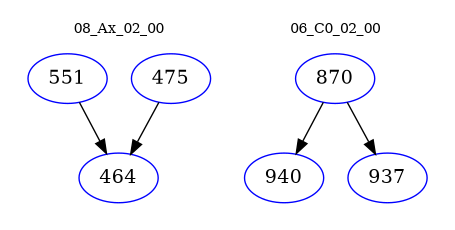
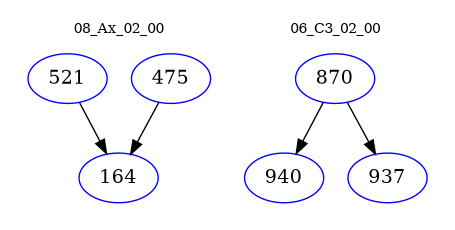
cluster "06_C0_02_00": label "06_C0_02_00" -> "06_C3_02_00"
node "551": label "551" -> "521"
node "464": label "464" -> "164"
